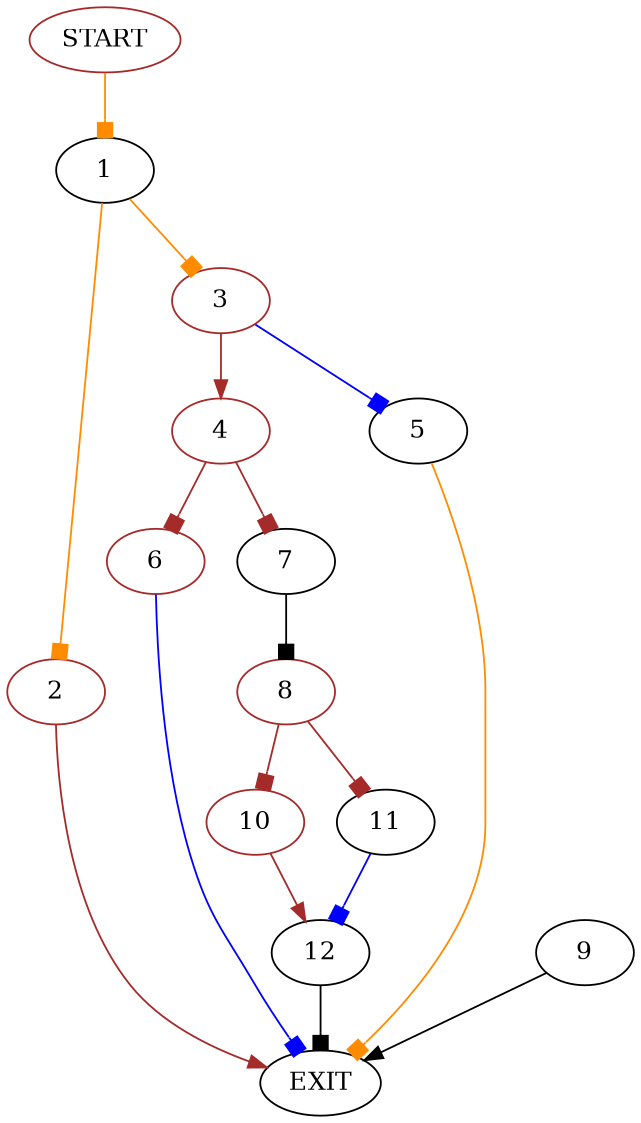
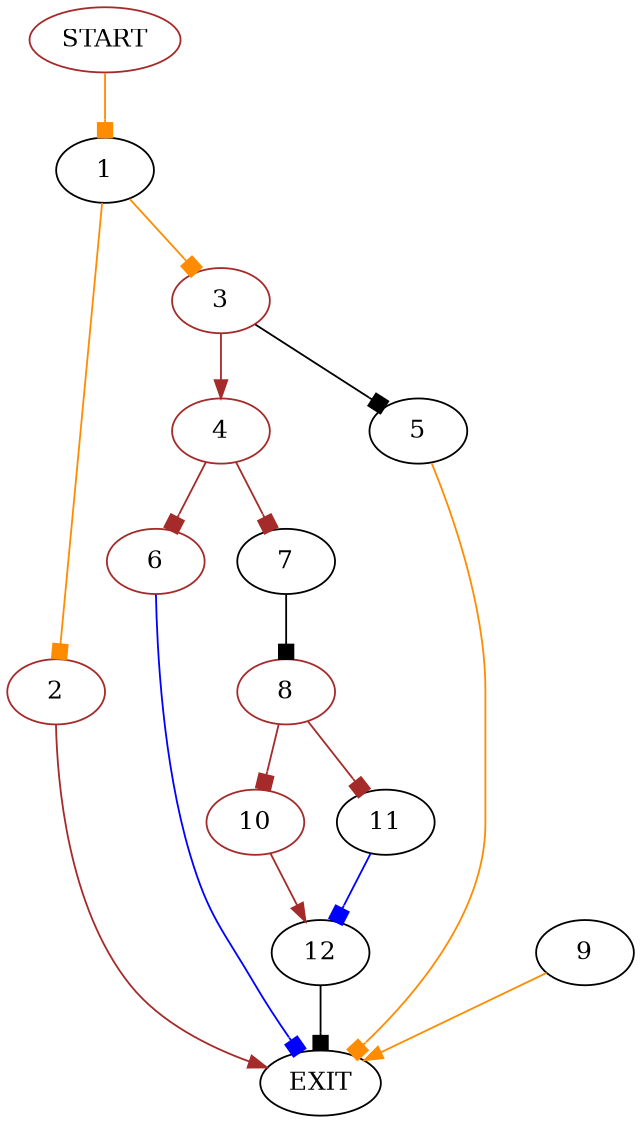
edge "3" -> "5": color blue -> black
edge "9" -> "EXIT": color black -> darkorange
